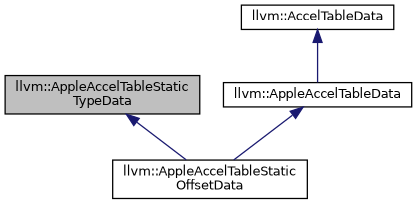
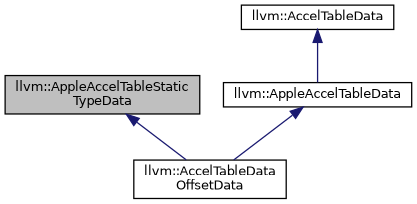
node "llvm::AppleAccelTableStatic OffsetData": label "llvm::AppleAccelTableStatic OffsetData" -> "llvm::AccelTableData OffsetData"
